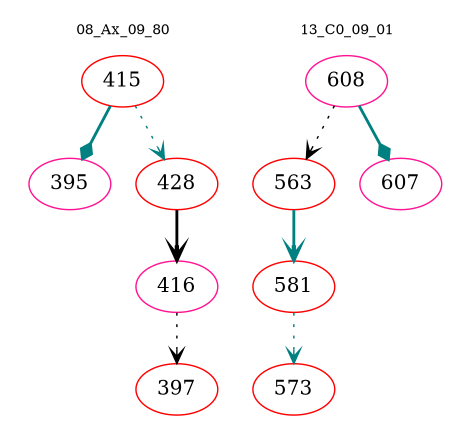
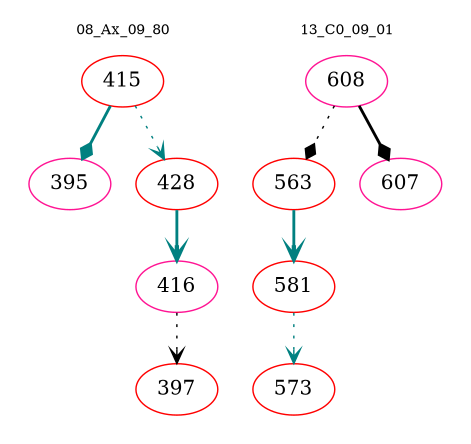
edge "608" -> "607": color teal -> black
edge "608" -> "563": arrowhead vee -> diamond
edge "428" -> "416": color black -> teal
